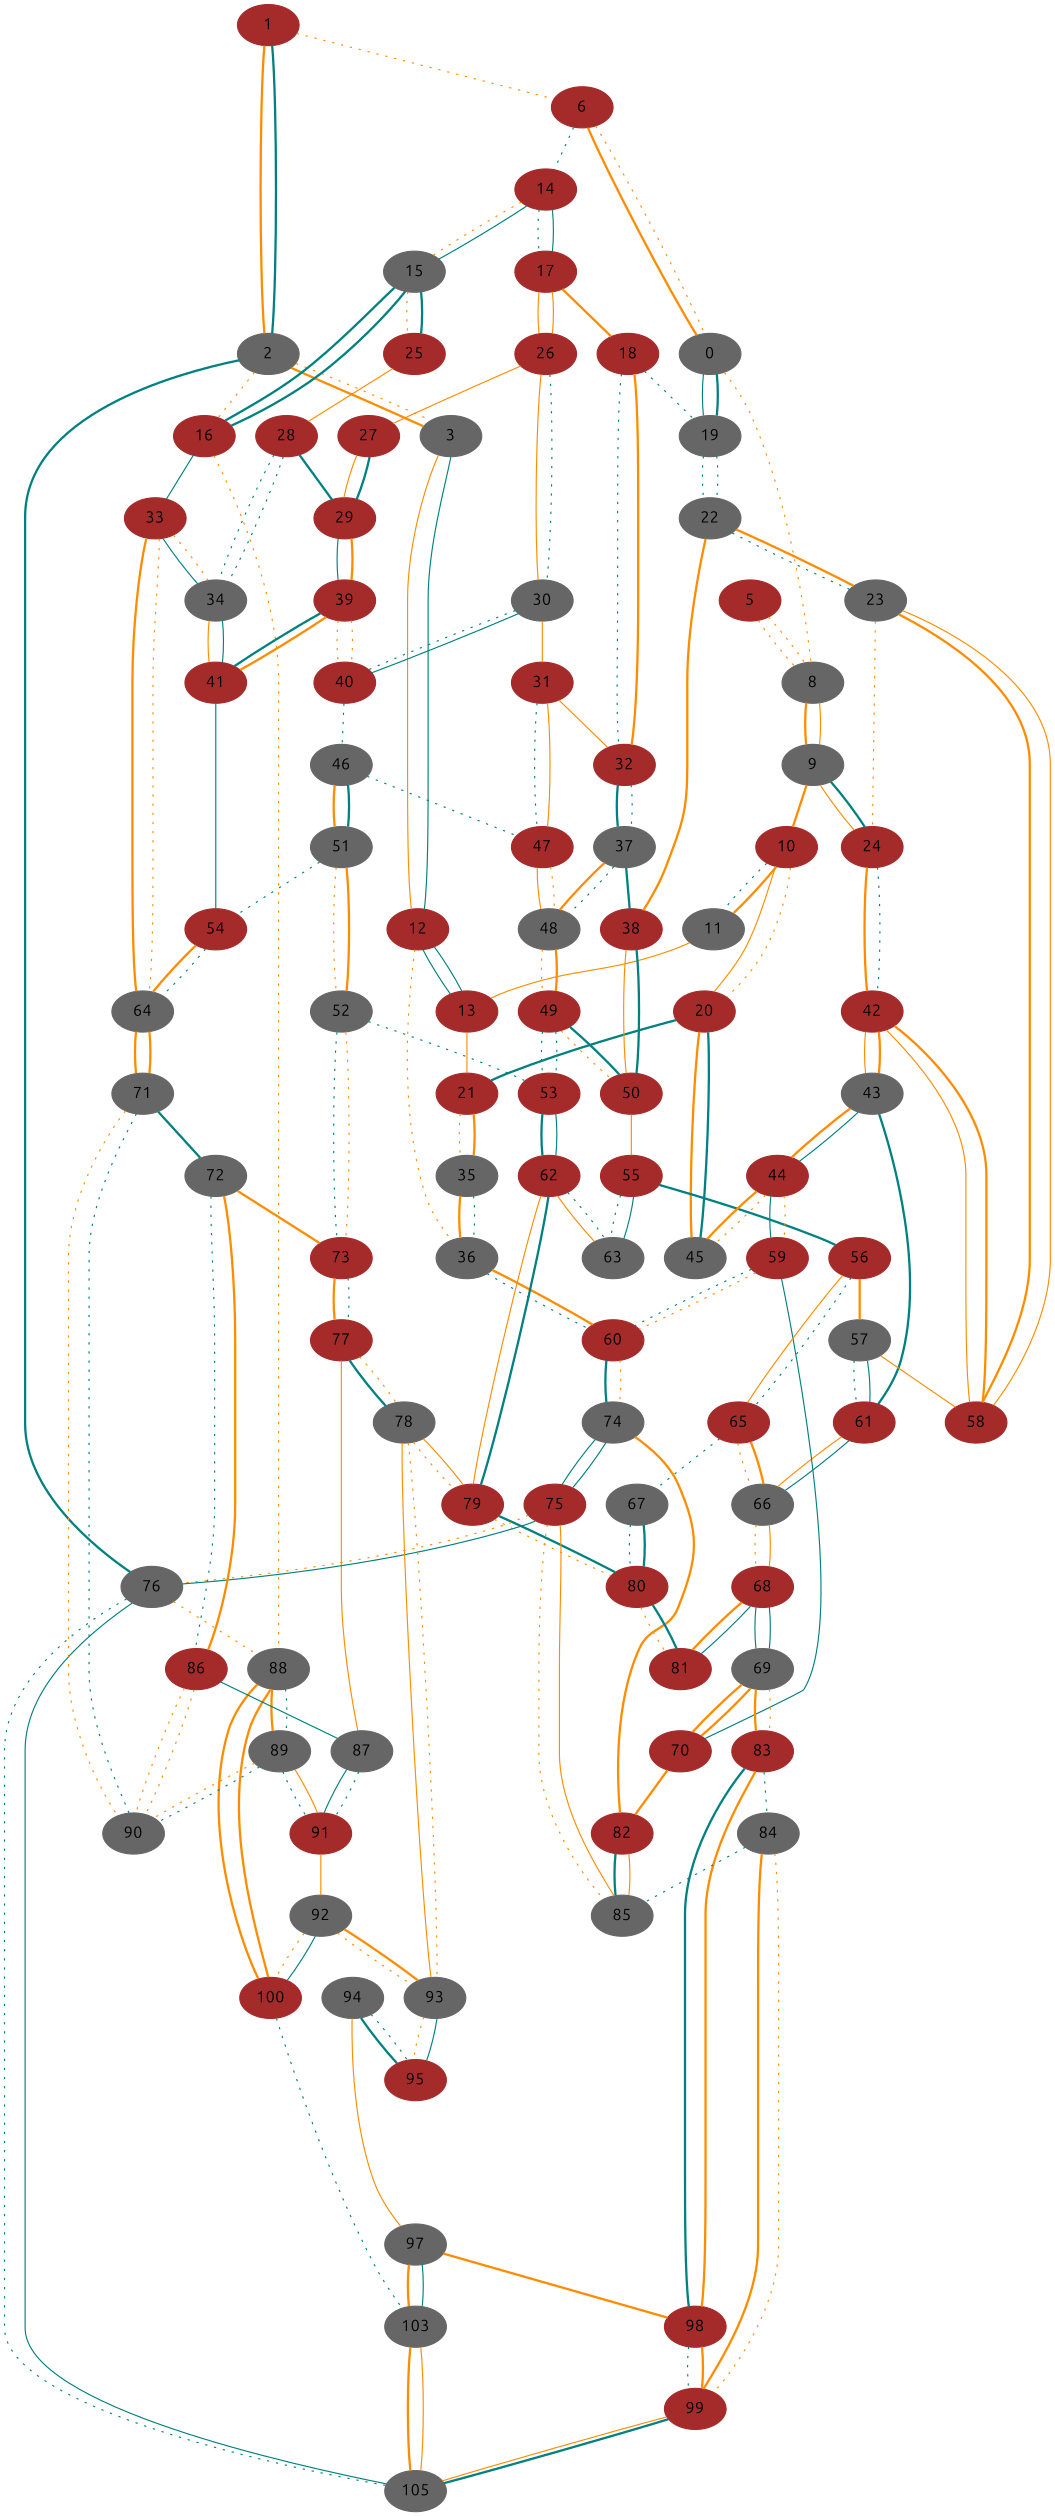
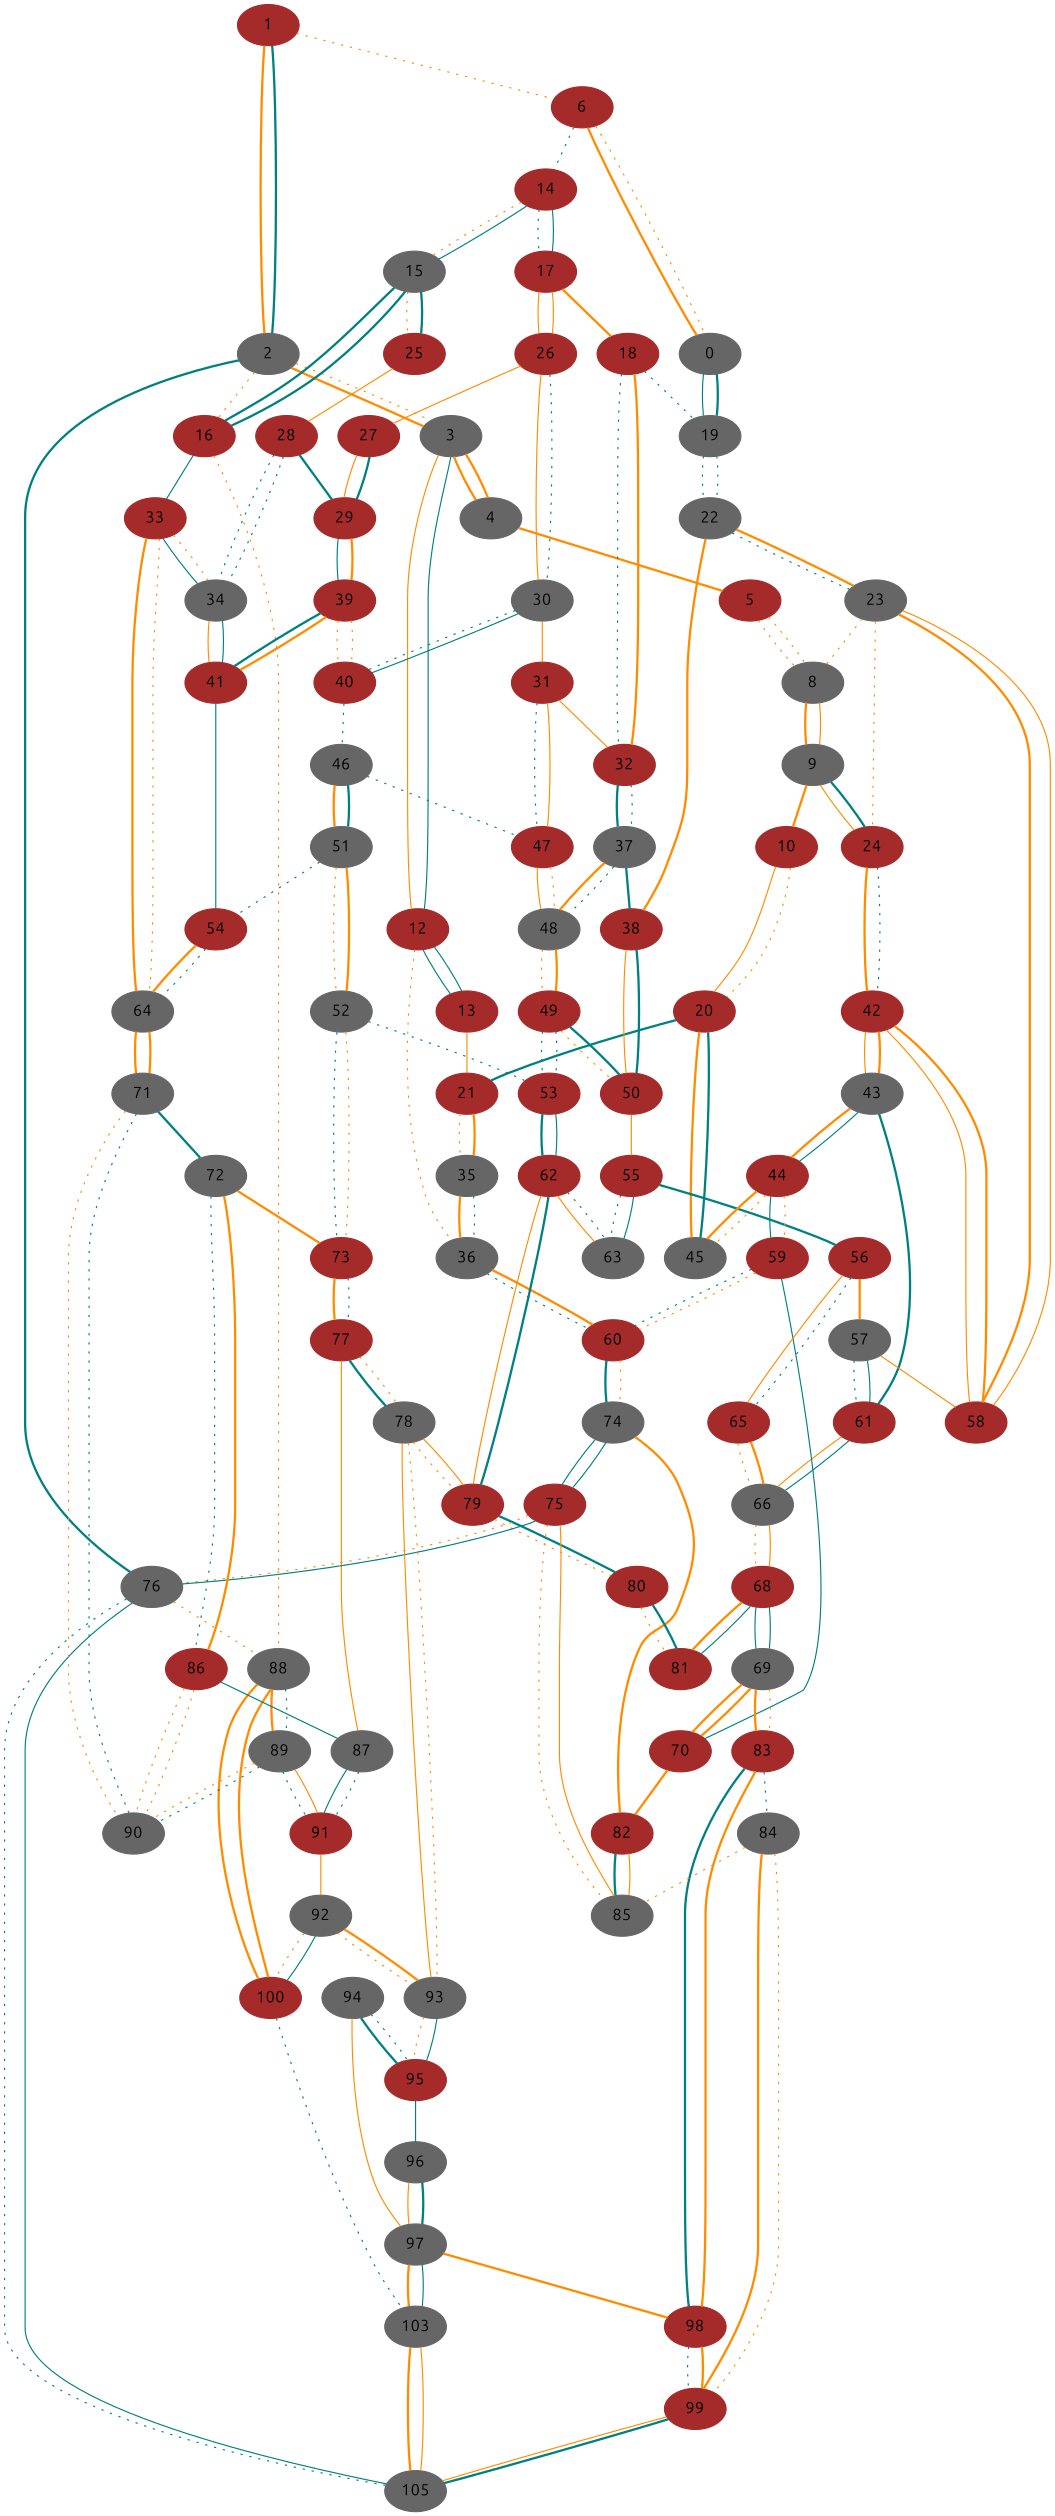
edge "0" -- "8": now "23" -- "8"
node "4": added
node "11": removed
node "67": removed
edge "84" -- "85": color teal -> darkorange
node "96": added
